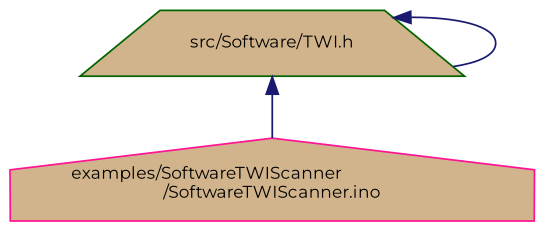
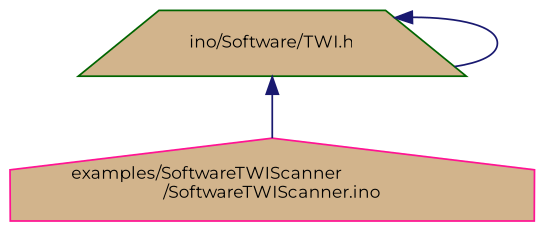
node "src/Software/TWI.h": label "src/Software/TWI.h" -> "ino/Software/TWI.h"
